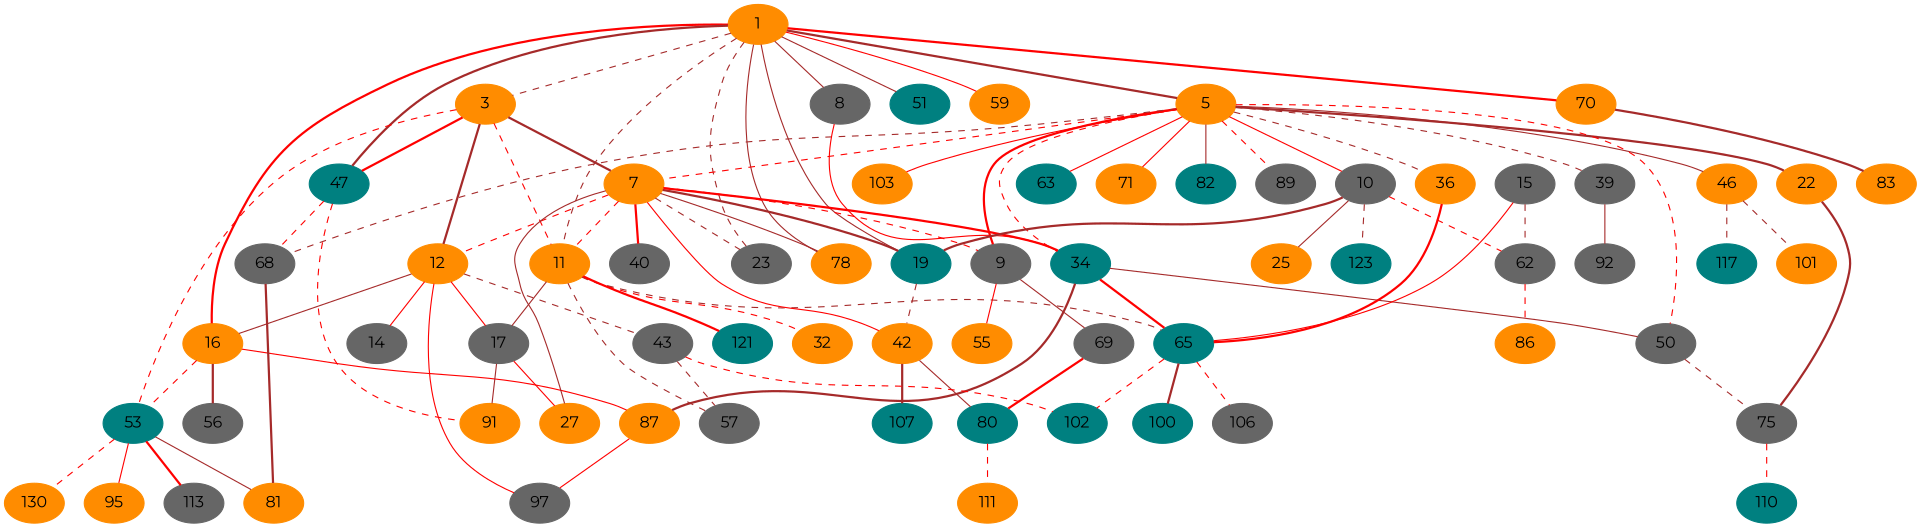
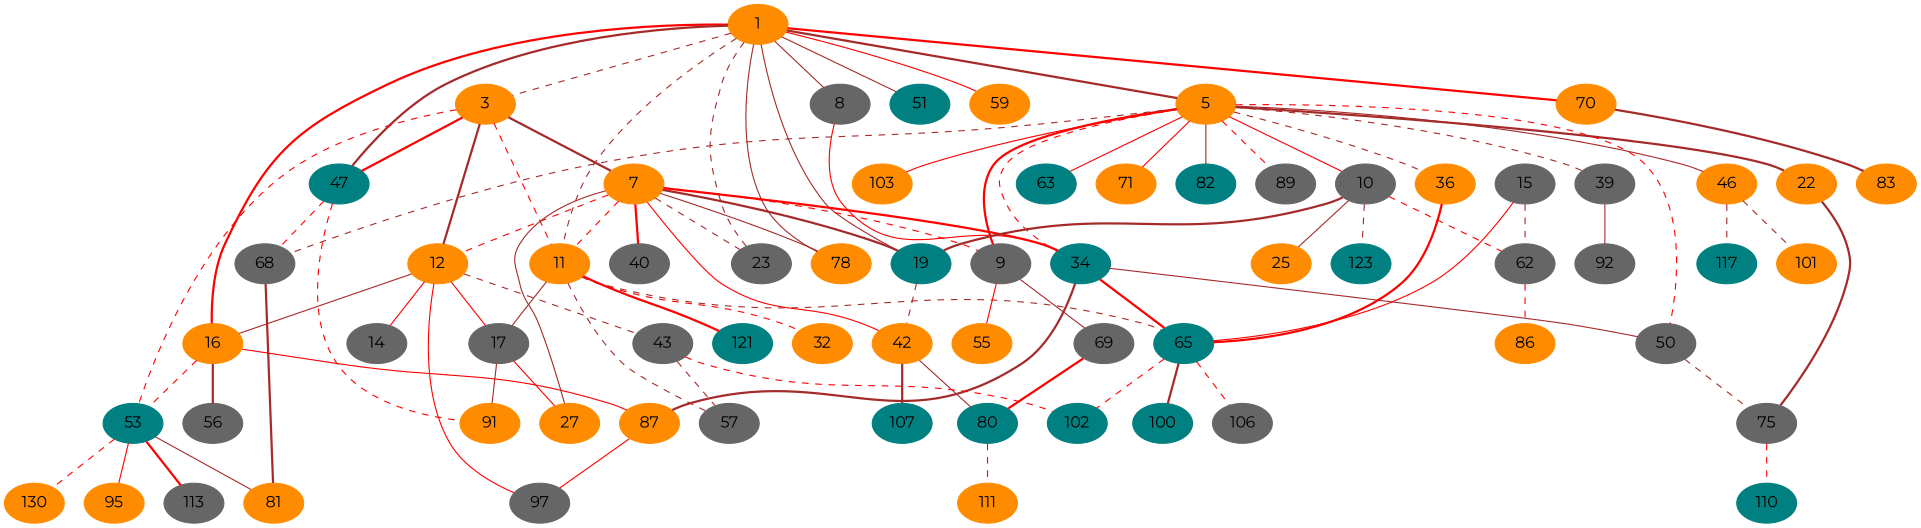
edge "5" -- "7": removed
